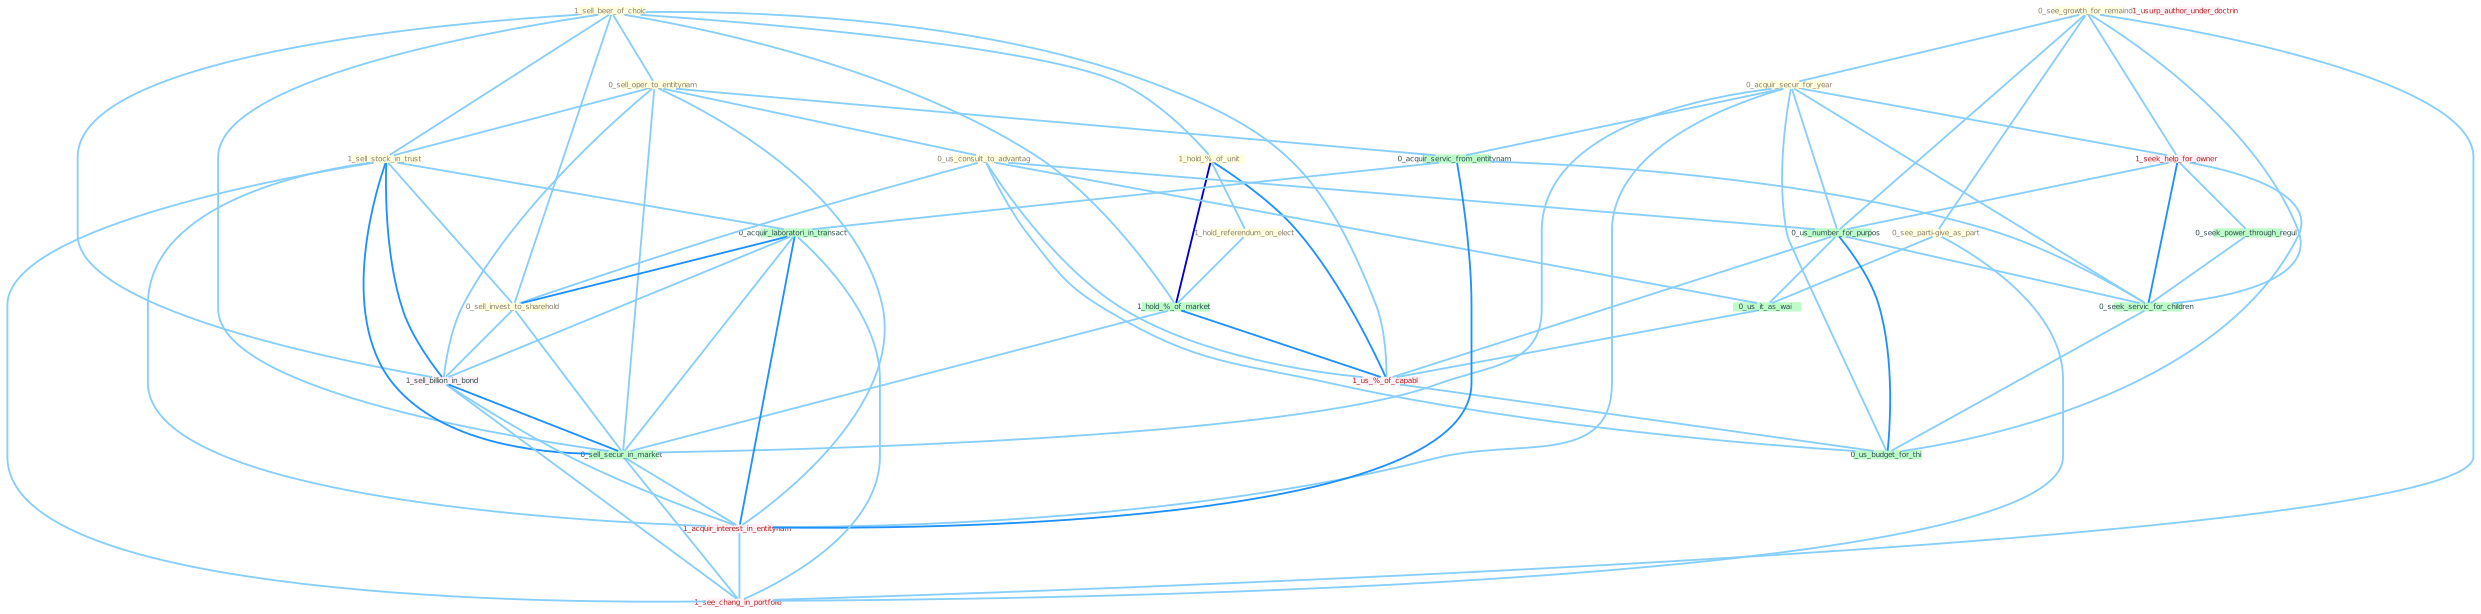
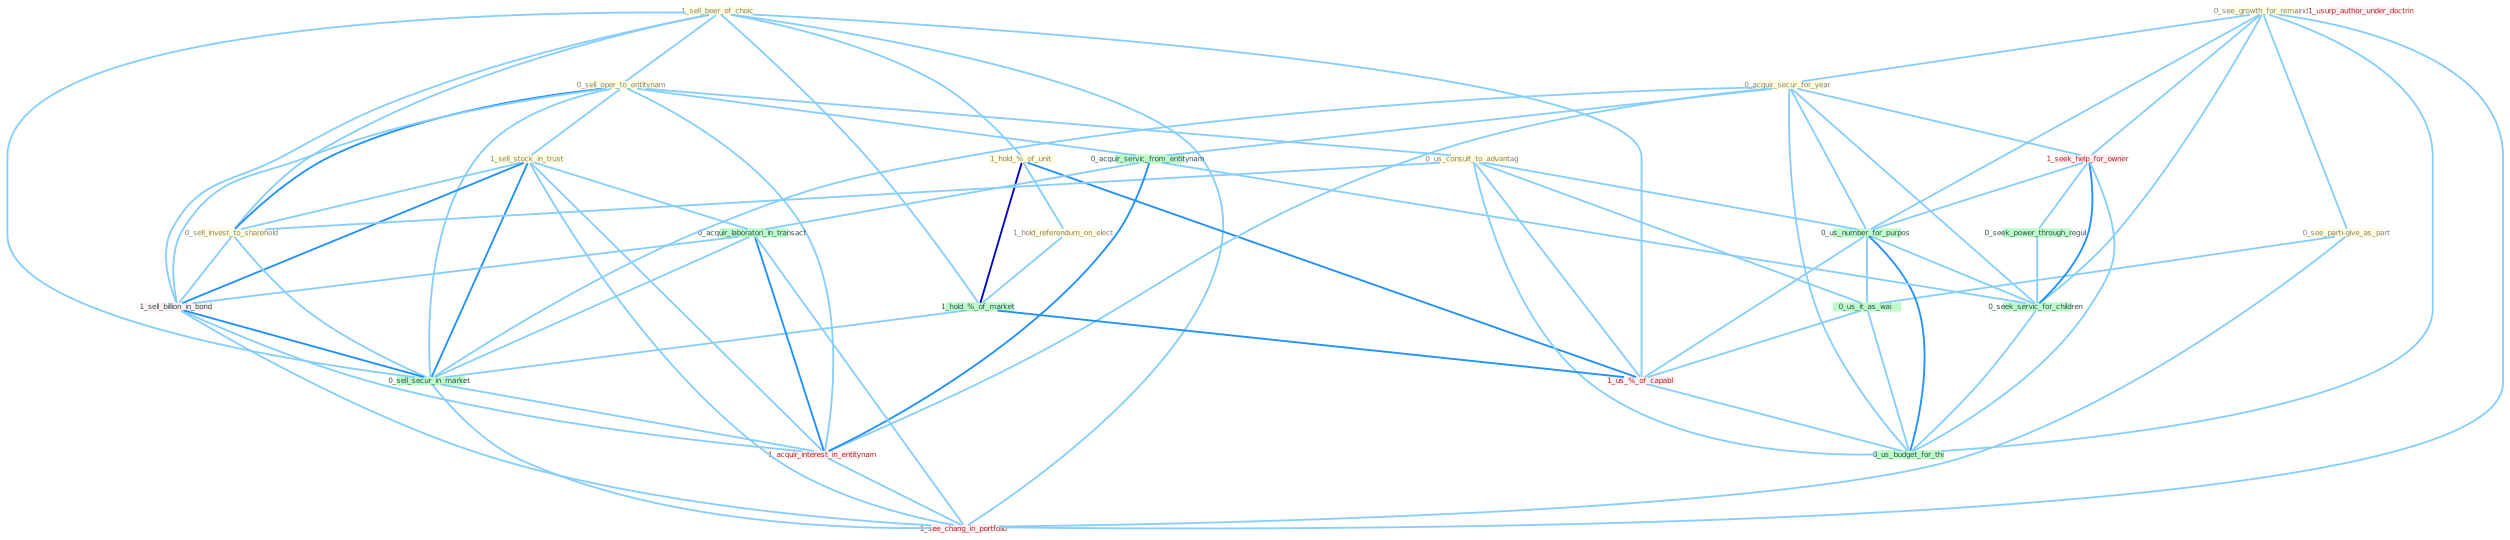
edge "1_sell_beer_of_choic" -- "1_sell_stock_in_trust": now "1_sell_beer_of_choic" -- "1_see_chang_in_portfolio"
edge "0_acquir_laboratori_in_transact" -- "0_sell_invest_to_sharehold": now "0_sell_oper_to_entitynam" -- "0_sell_invest_to_sharehold"
edge "0_see_growth_for_remaind" -- "0_us_budget_for_thi": added
edge "0_us_it_as_wai" -- "0_us_budget_for_thi": added
